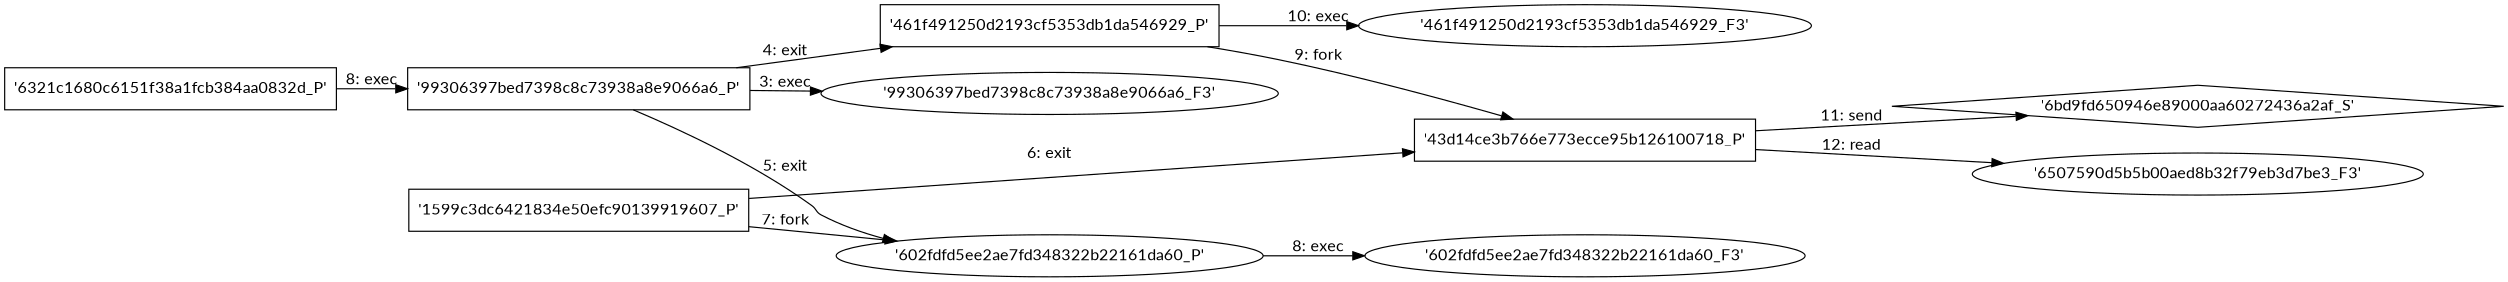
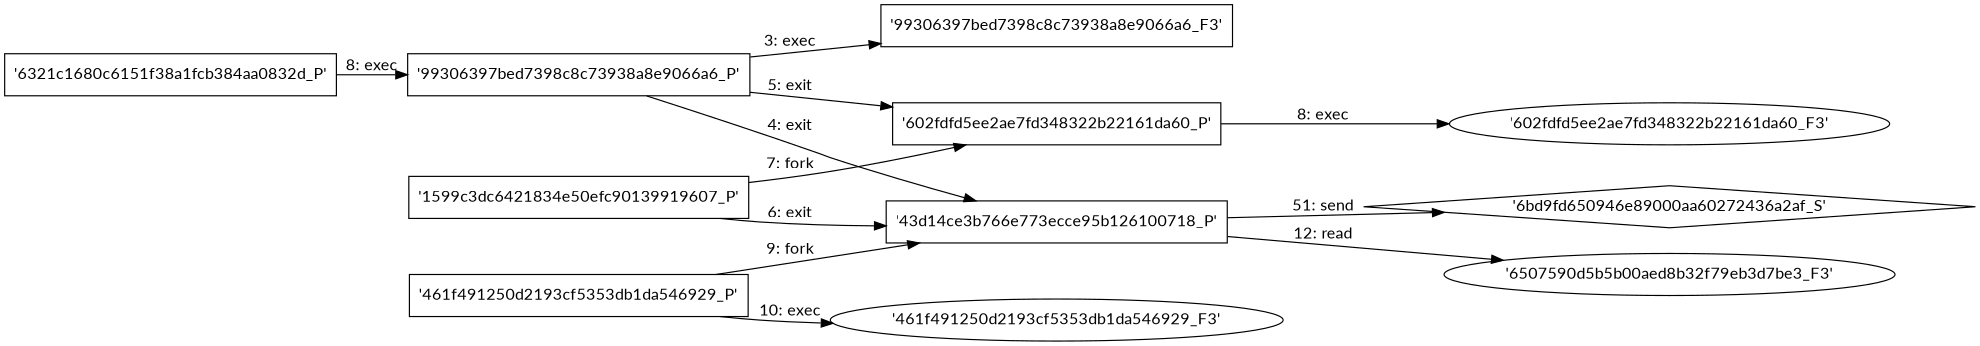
edge "'99306397bed7398c8c73938a8e9066a6_P'" -> "'461f491250d2193cf5353db1da546929_P'": now "'99306397bed7398c8c73938a8e9066a6_P'" -> "'43d14ce3b766e773ecce95b126100718_P'"
node "'99306397bed7398c8c73938a8e9066a6_F3'": shape ellipse -> box
edge "'43d14ce3b766e773ecce95b126100718_P'" -> "'6bd9fd650946e89000aa60272436a2af_S'": label "11: send" -> "51: send"
node "'602fdfd5ee2ae7fd348322b22161da60_P'": shape ellipse -> box
